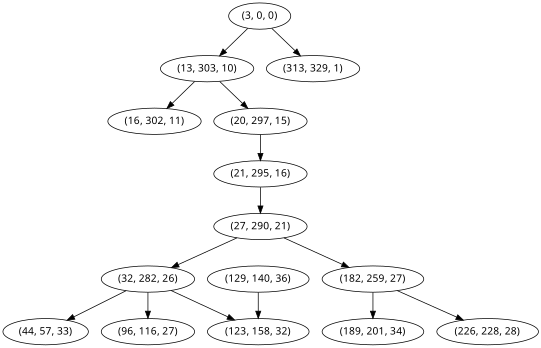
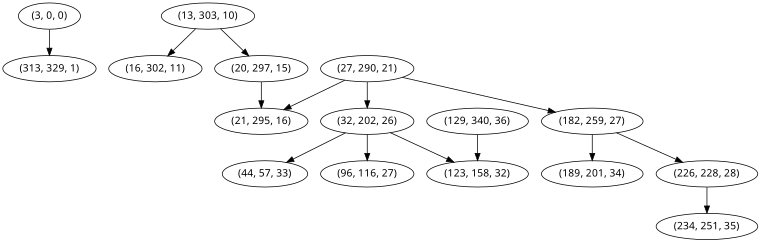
edge "(3, 0, 0)" -> "(13, 303, 10)": removed
edge "(21, 295, 16)" -> "(27, 290, 21)": reversed
node "(234, 251, 35)": added
node "(32, 282, 26)": label "(32, 282, 26)" -> "(32, 202, 26)"
node "(129, 140, 36)": label "(129, 140, 36)" -> "(129, 340, 36)"
